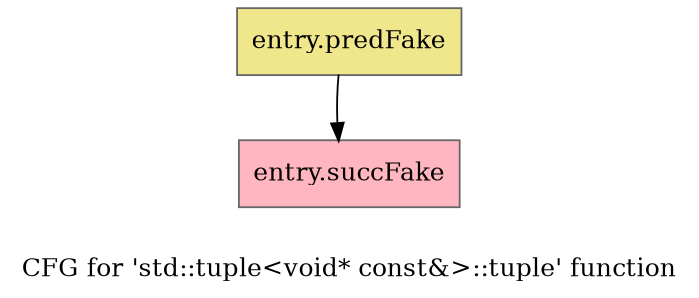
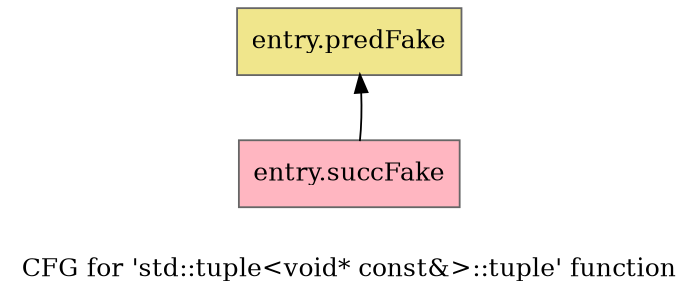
edge "entry.predFake" -> "entry.succFake": reversed
